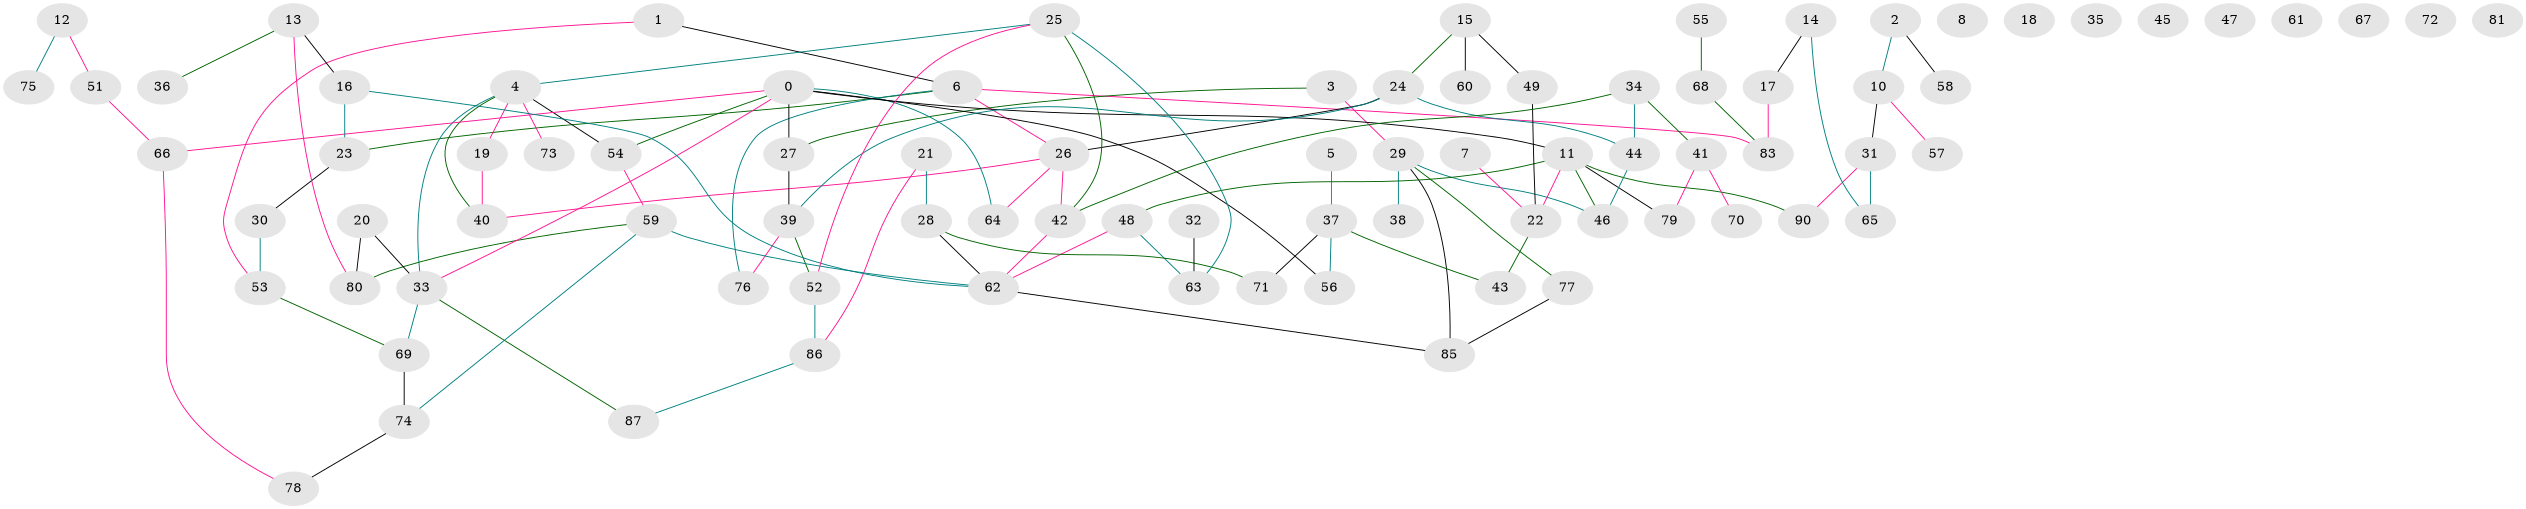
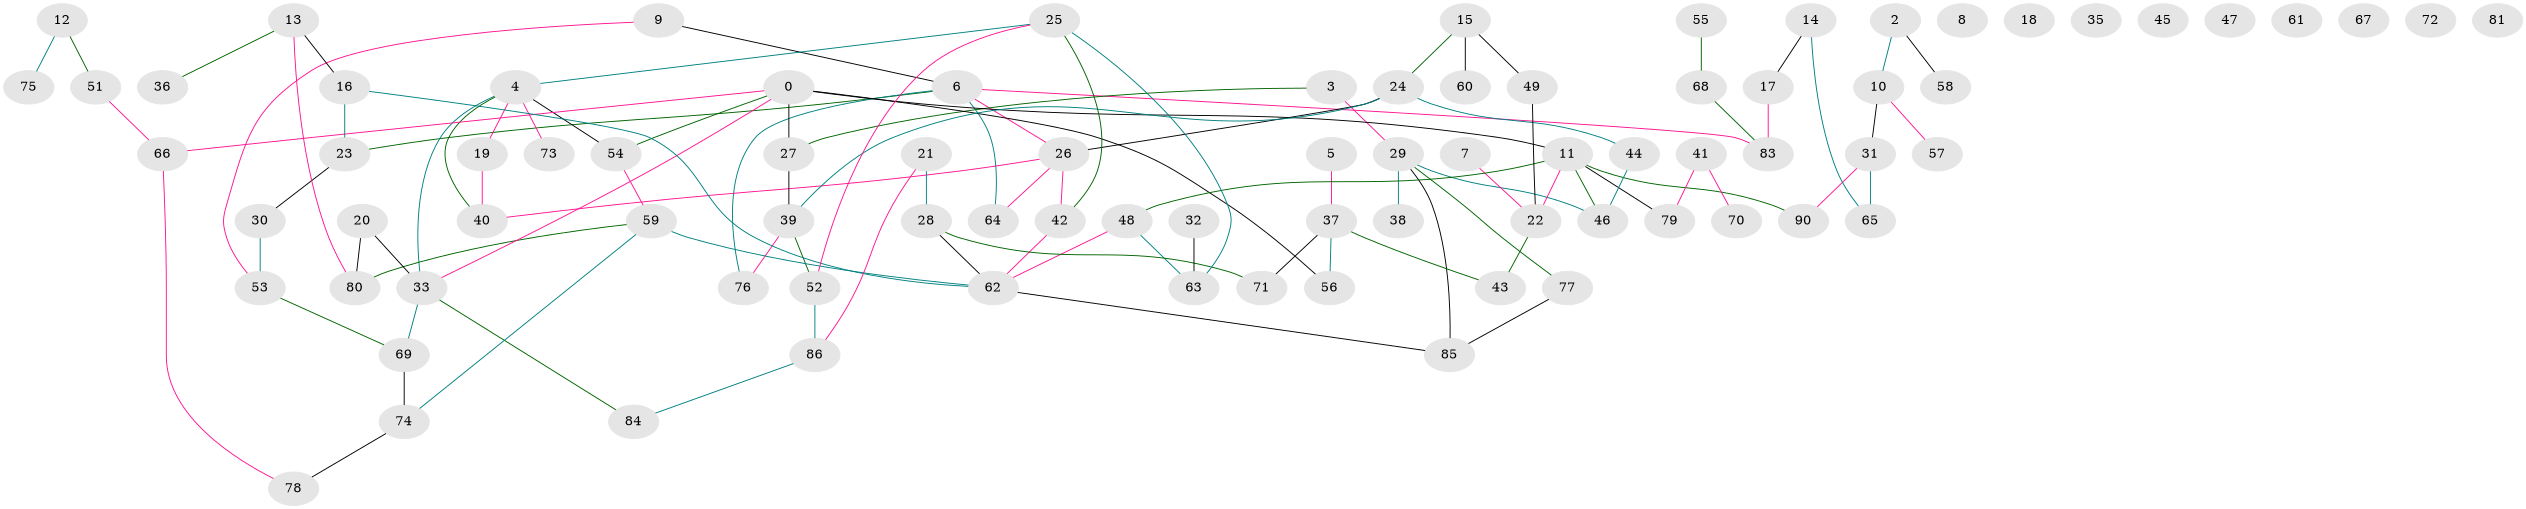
node "1": label "1" -> "9"
edge "12" -- "51": color deeppink -> darkgreen
node "34": removed
edge "0" -- "64": now "6" -- "64"
node "87": label "87" -> "84"
